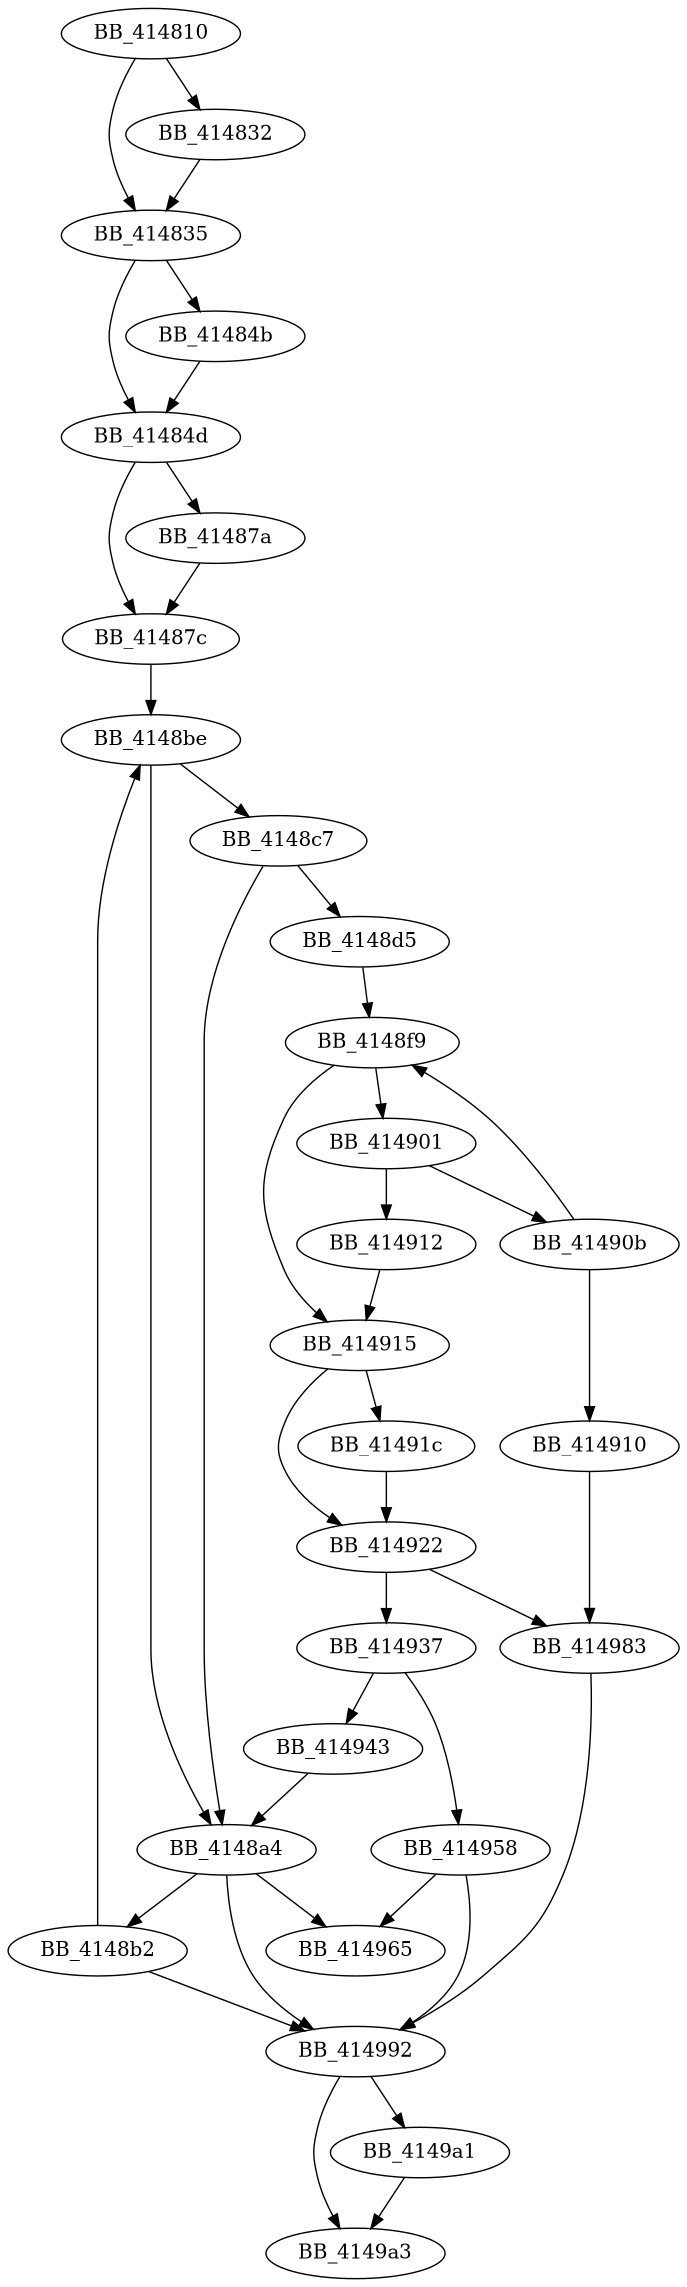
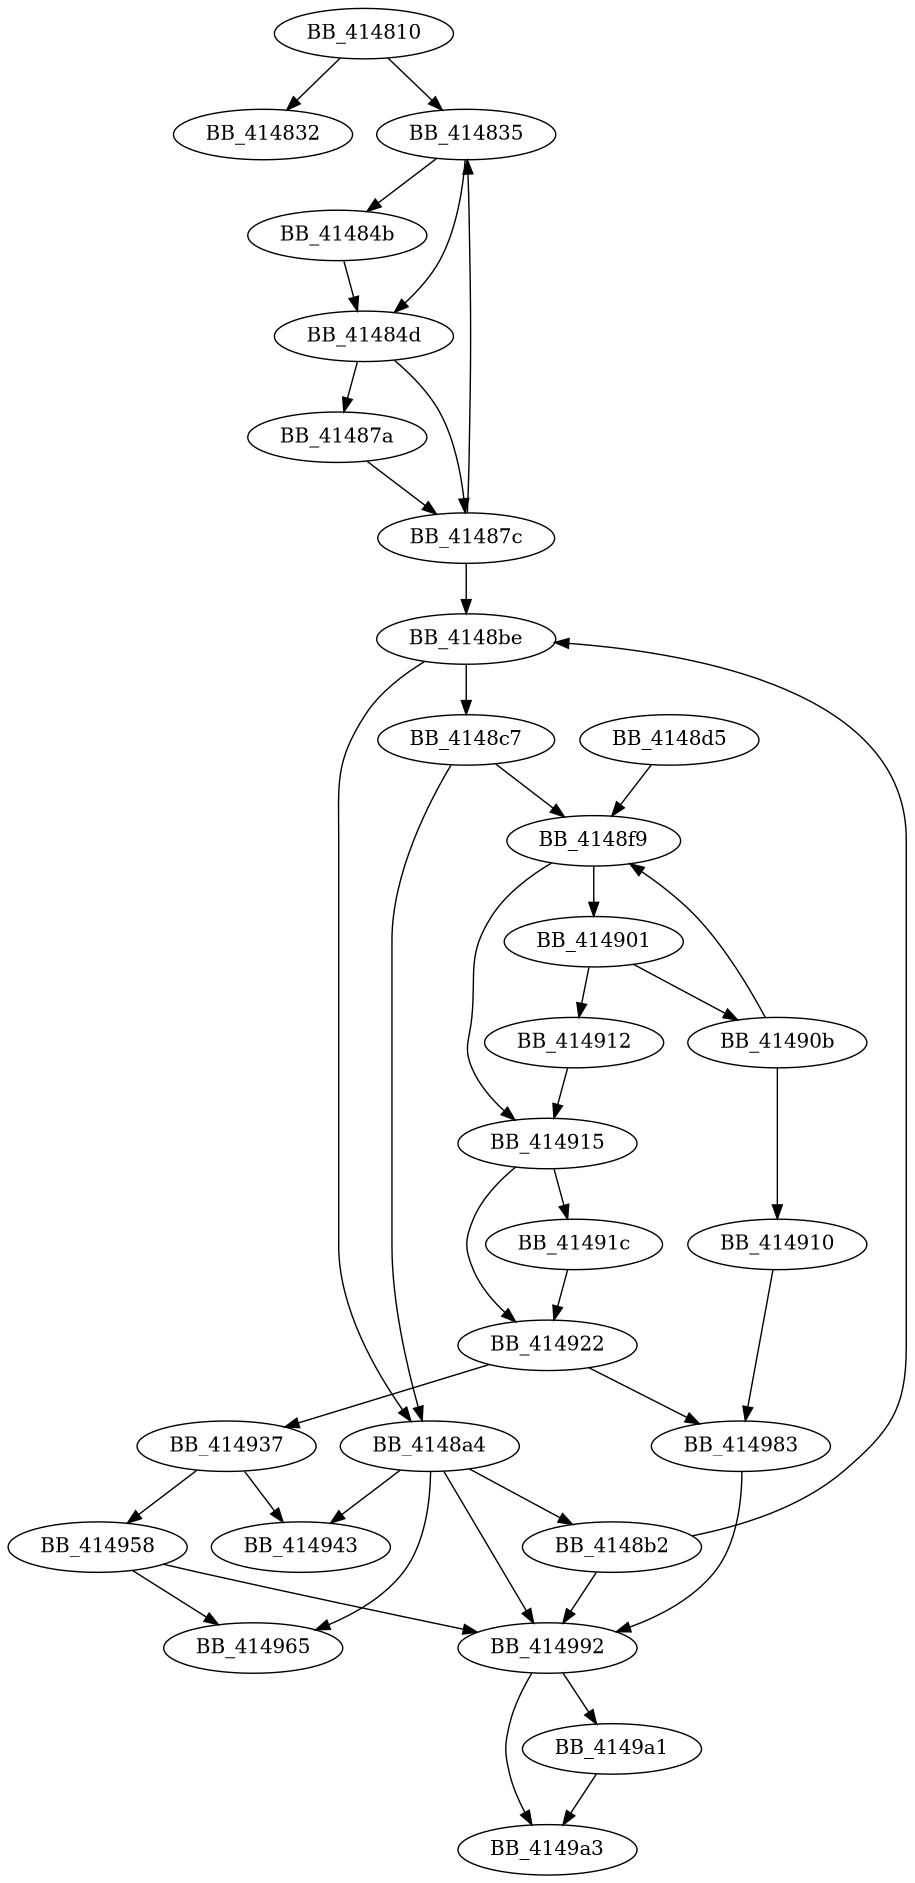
edge "BB_414832" -> "BB_414835": now "BB_41487c" -> "BB_414835"
edge "BB_4148c7" -> "BB_4148d5": now "BB_4148c7" -> "BB_4148f9"
edge "BB_414943" -> "BB_4148a4": reversed
